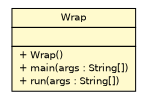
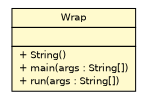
node "Wrap": text "+ Wrap()" -> "+ String()"
